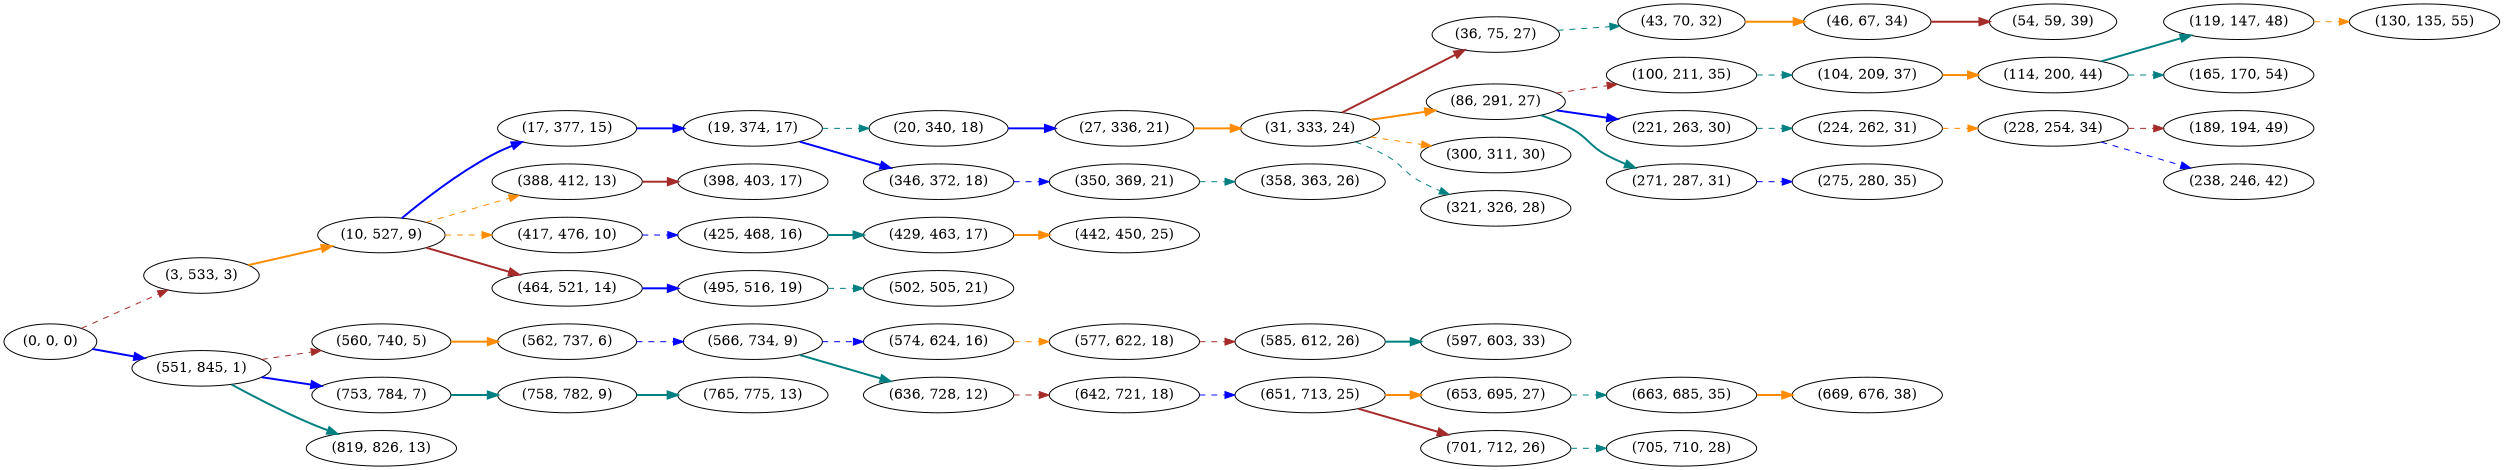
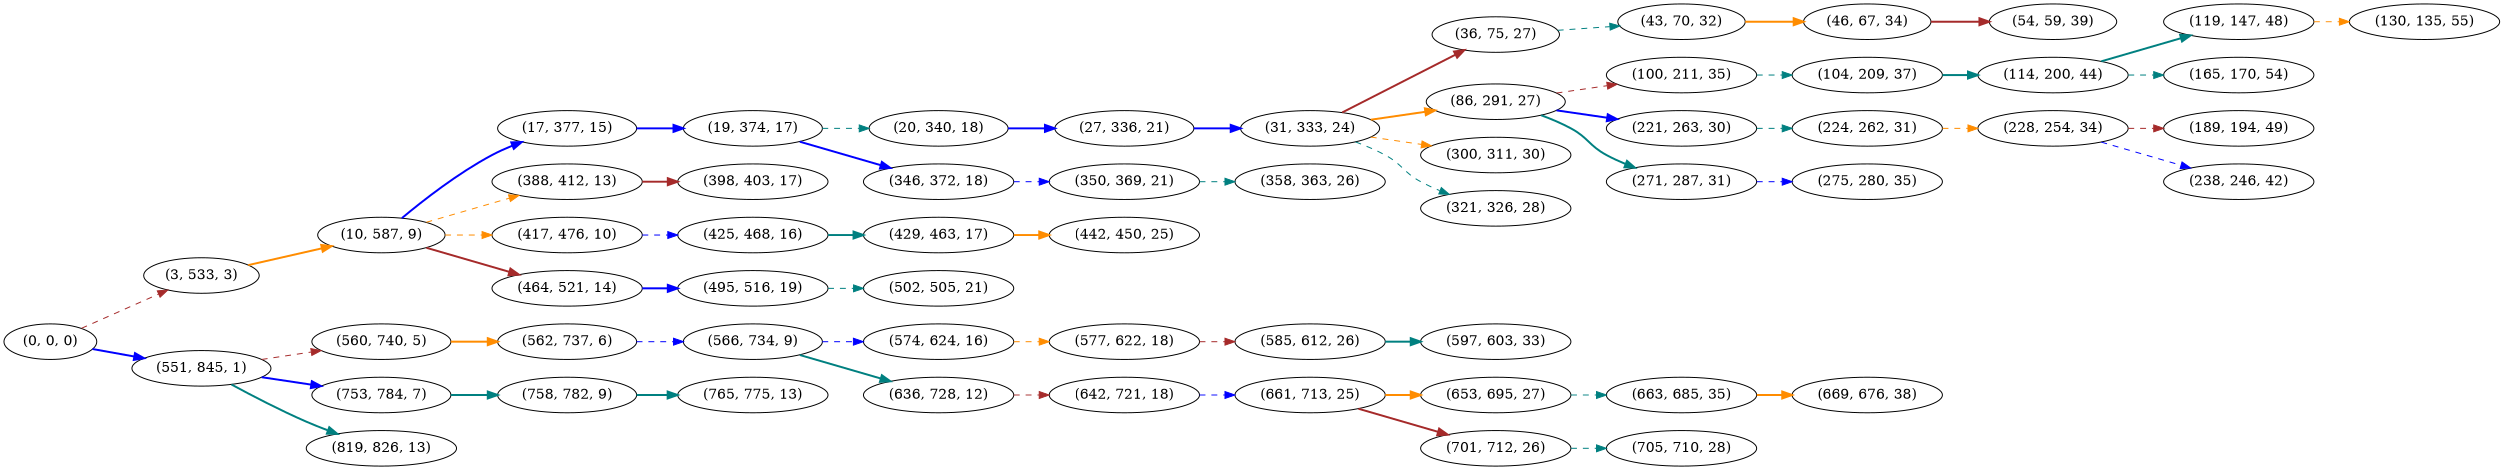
edge "(104, 209, 37)" -> "(114, 200, 44)": color darkorange -> teal
edge "(27, 336, 21)" -> "(31, 333, 24)": color darkorange -> blue
node "(10, 527, 9)": label "(10, 527, 9)" -> "(10, 587, 9)"
node "(651, 713, 25)": label "(651, 713, 25)" -> "(661, 713, 25)"
